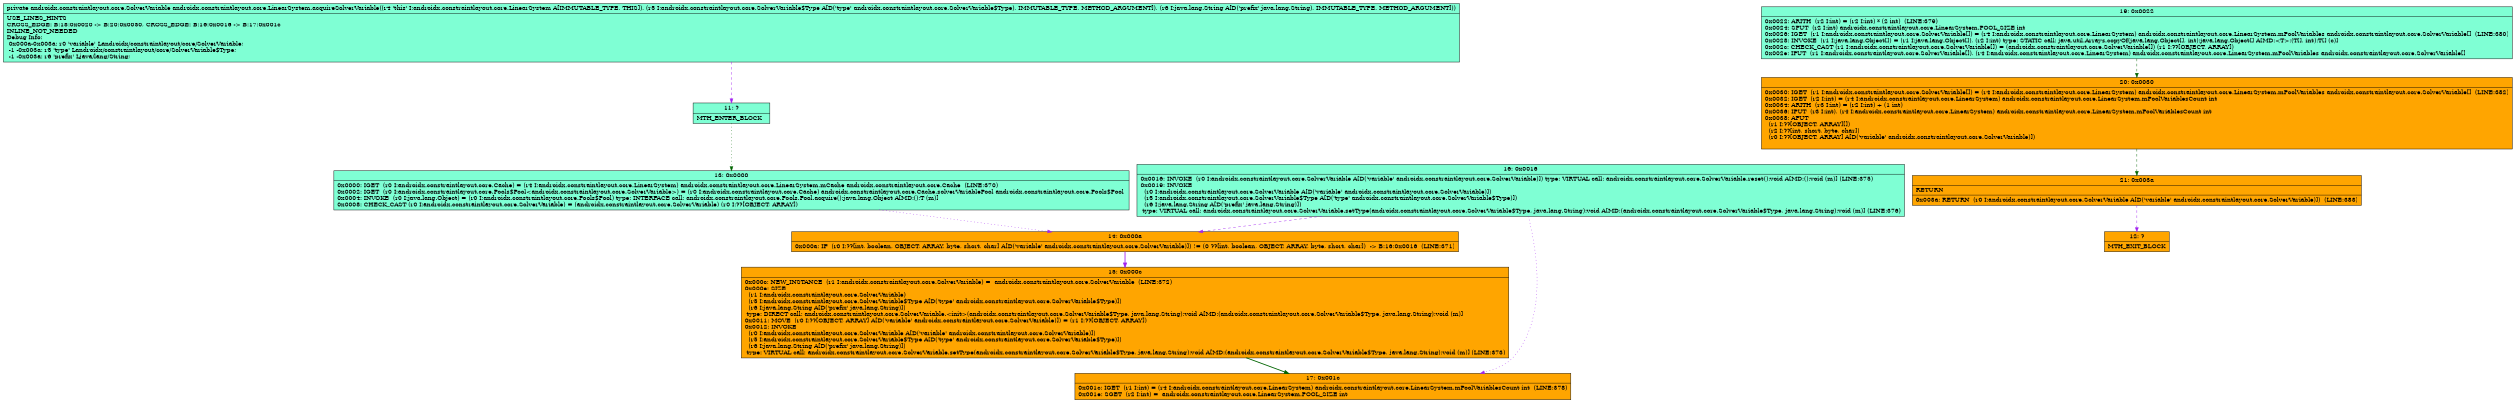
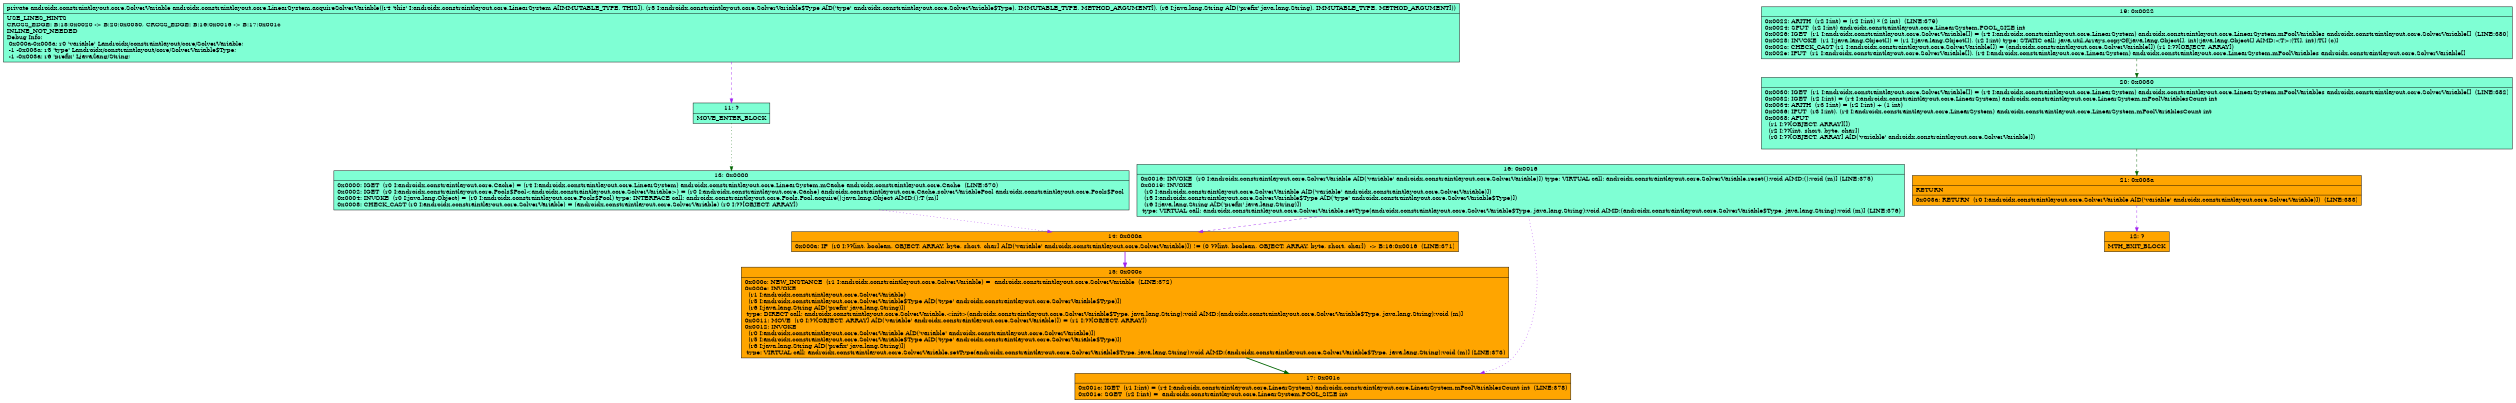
node "20: 0x0030": fillcolor orange -> aquamarine
node "11: ?": text "MTH_ENTER_BLOCK" -> "MOVE_ENTER_BLOCK"
node "15: 0x000c": text "0x000e: SIZE" -> "0x000e: INVOKE"
